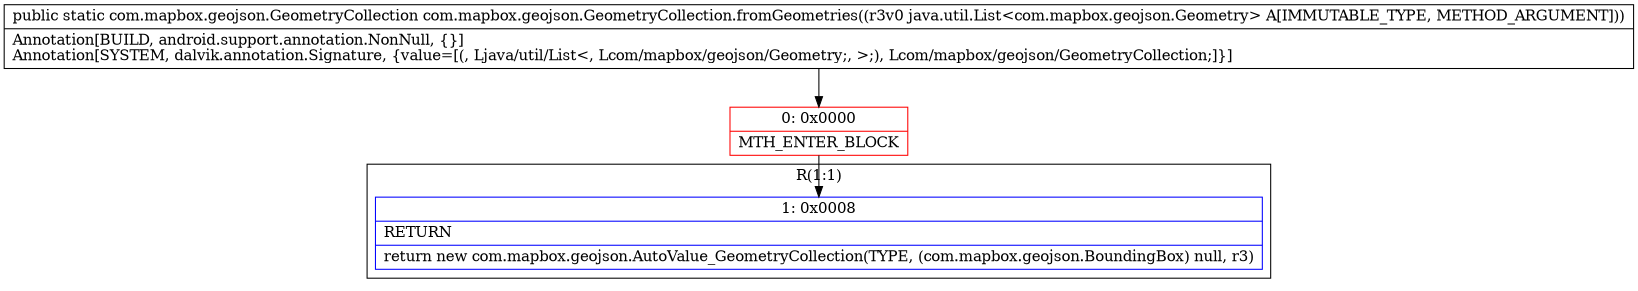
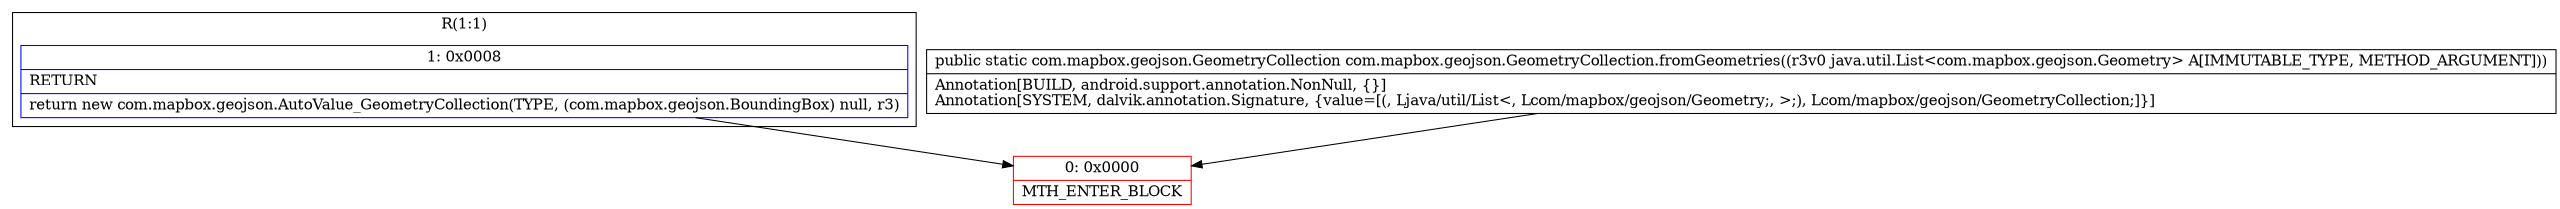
edge "0: 0x0000" -> "1: 0x0008": reversed
